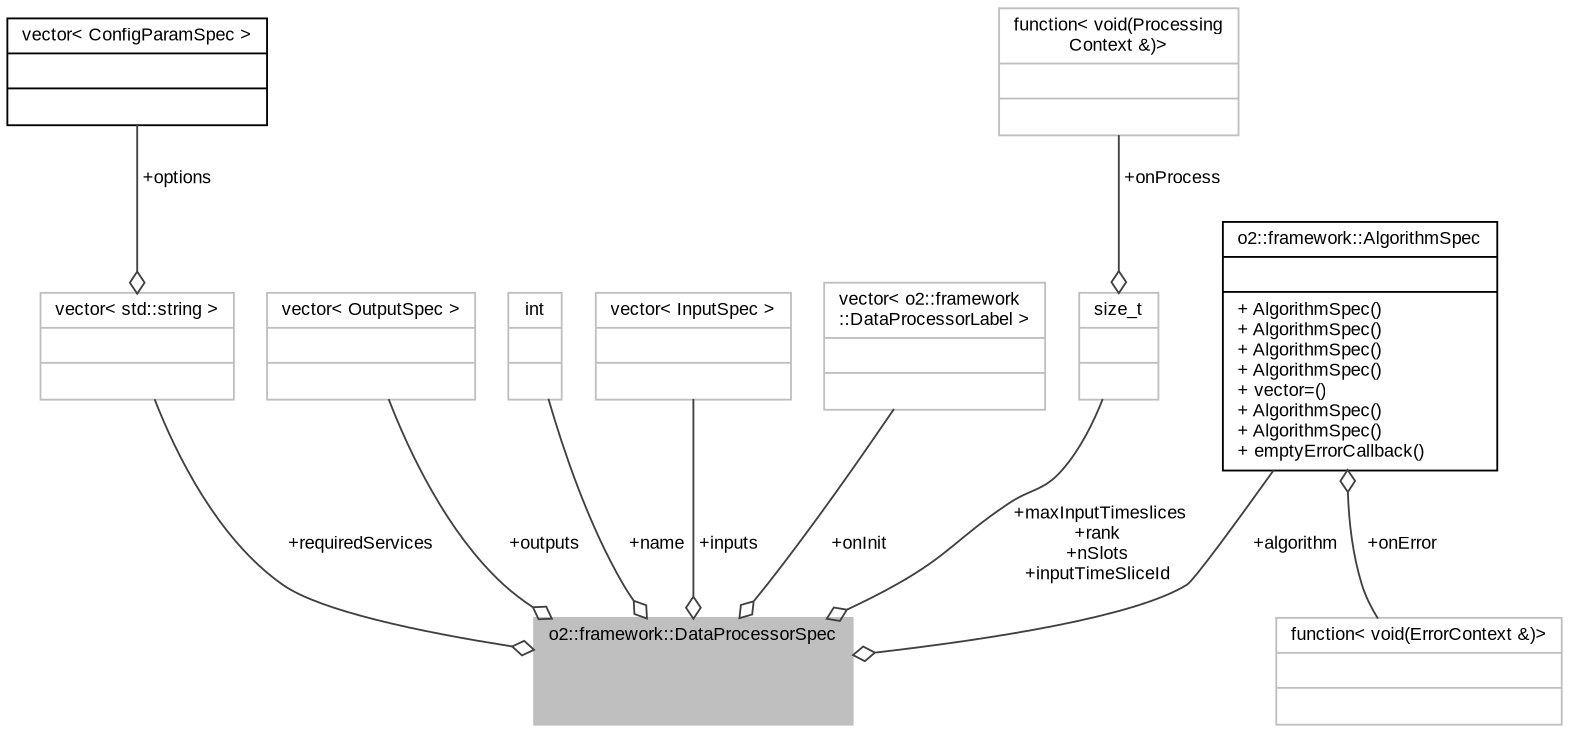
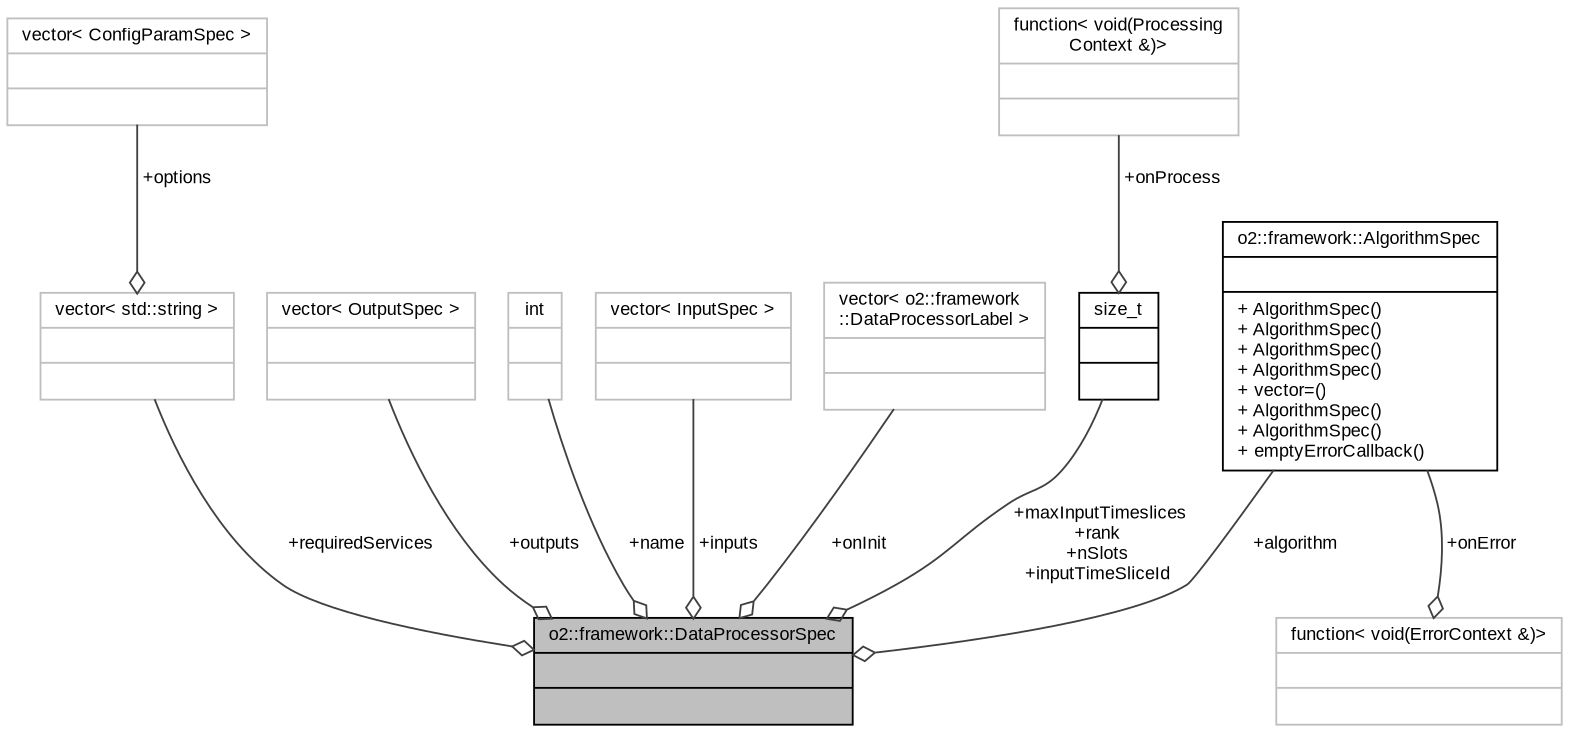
node "vector< ConfigParamSpec >": color black -> grey75
node "size_t": color grey75 -> black
edge "function< void(ErrorContext &)>" -> "o2::framework::AlgorithmSpec": reversed
node "o2::framework::DataProcessorSpec": color grey75 -> black
